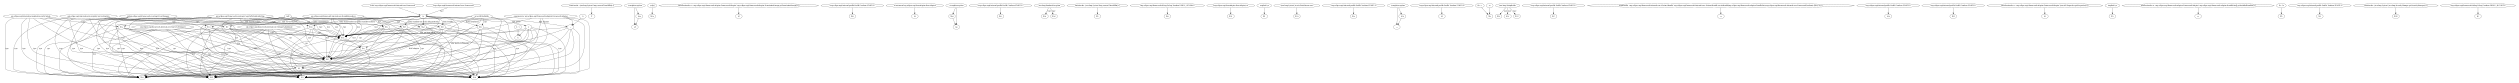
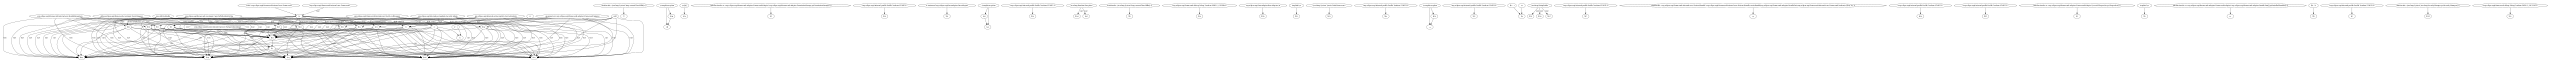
edge "java.util.Hashtable" -> "$r19": label "field: adaptor" -> "type"
edge "$r15" -> "$r6": reversed
